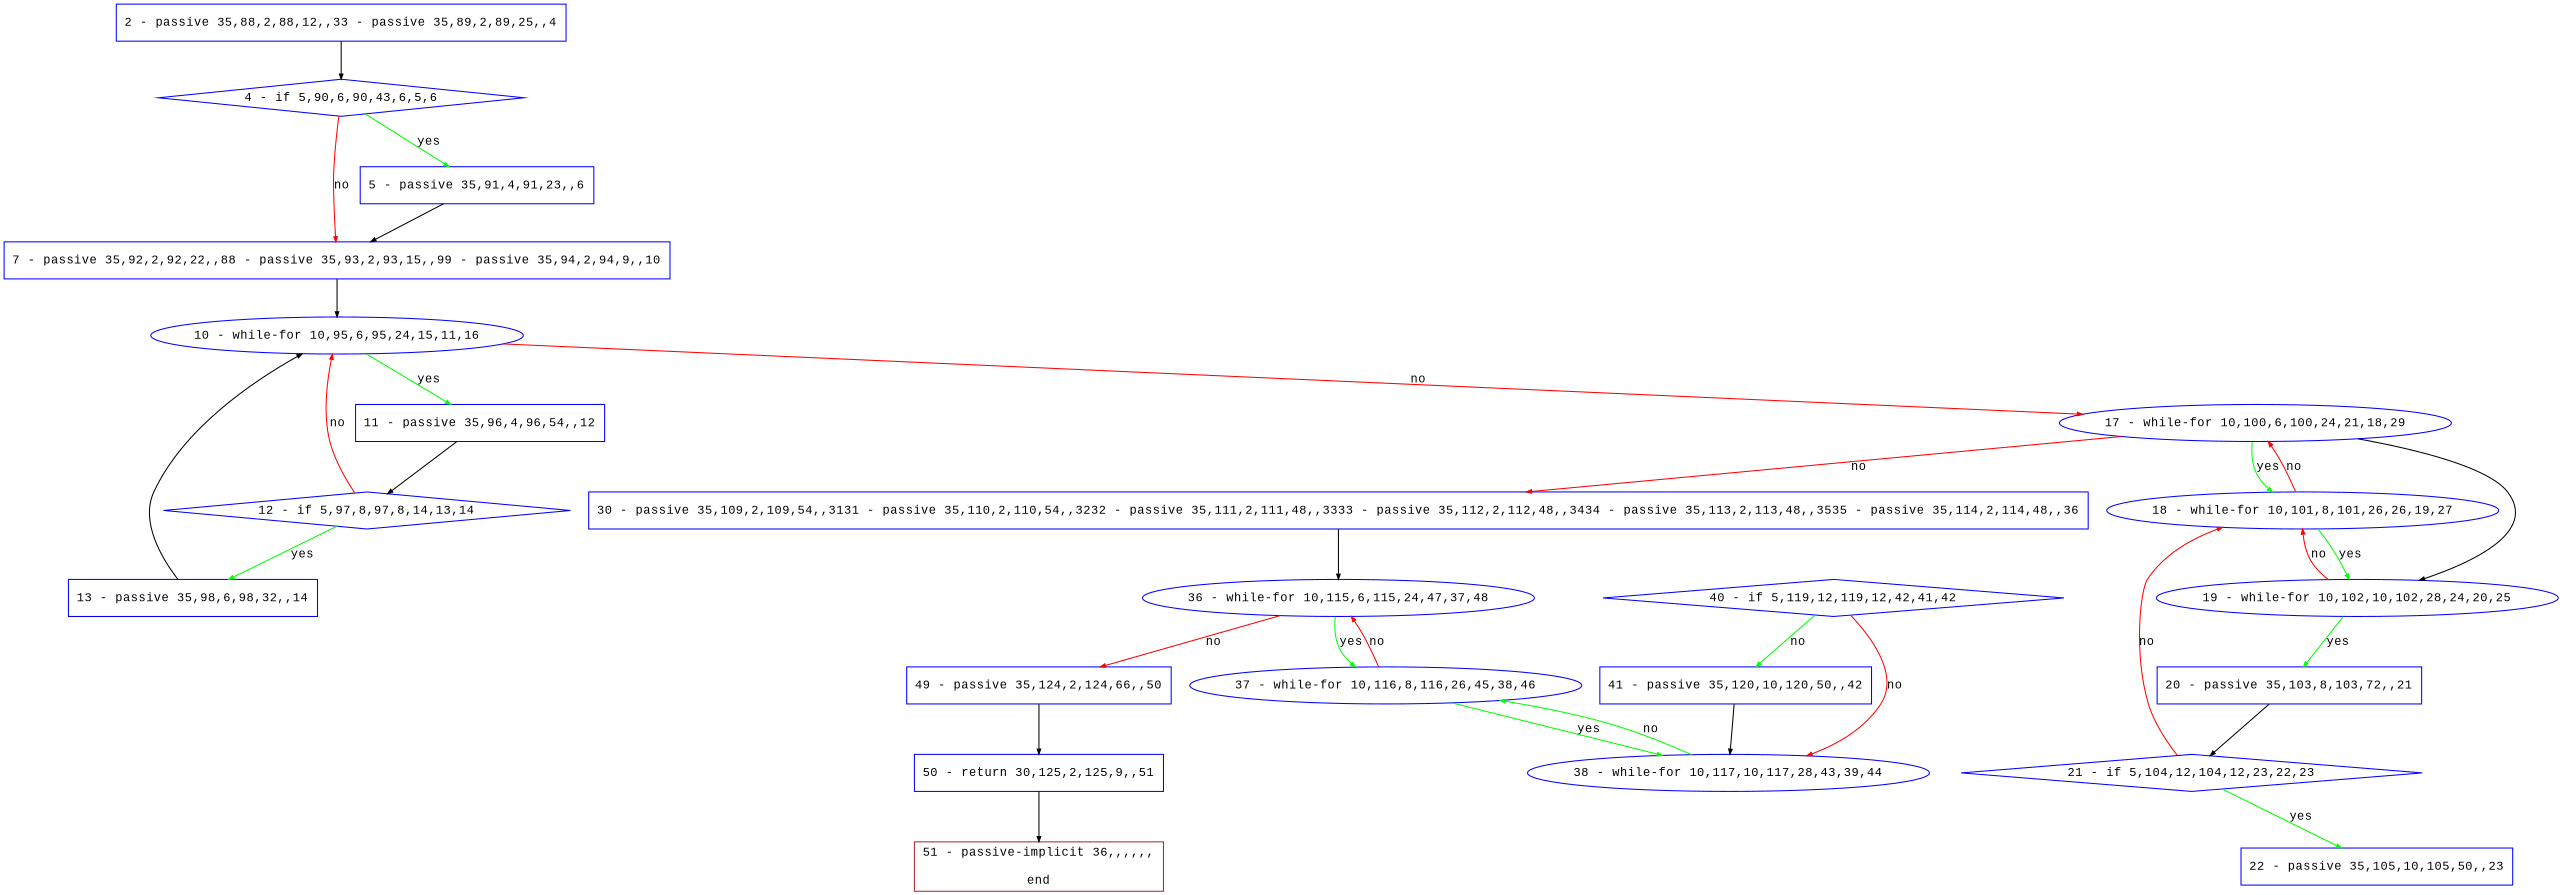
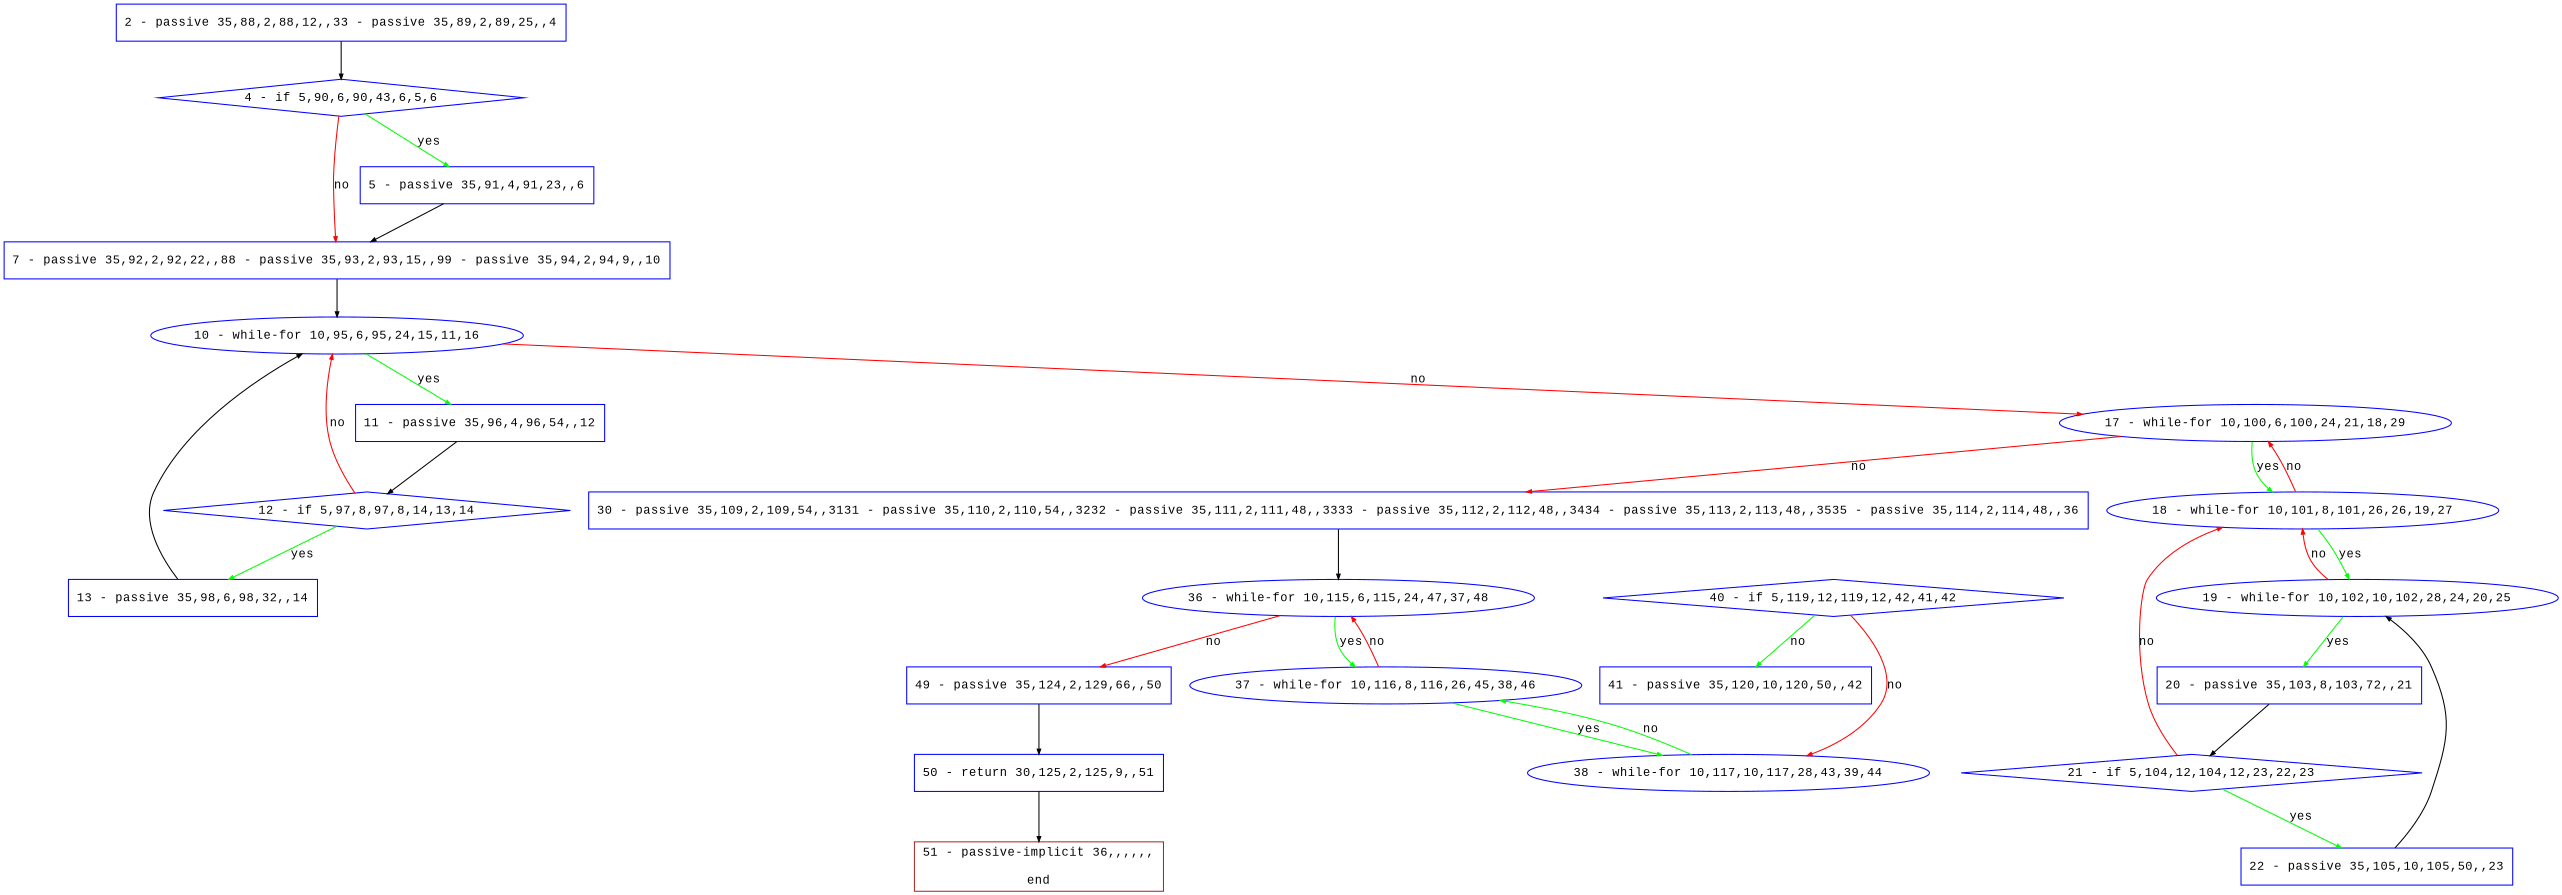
edge "17 - while-for 10,100,6,100,24,21,18,29" -> "19 - while-for 10,102,10,102,28,24,20,25": now "22 - passive 35,105,10,105,50,,23" -> "19 - while-for 10,102,10,102,28,24,20,25"
node "49 - passive 35,124,2,124,66,,50": label "49 - passive 35,124,2,124,66,,50" -> "49 - passive 35,124,2,129,66,,50"
edge "41 - passive 35,120,10,120,50,,42" -> "38 - while-for 10,117,10,117,28,43,39,44": removed
